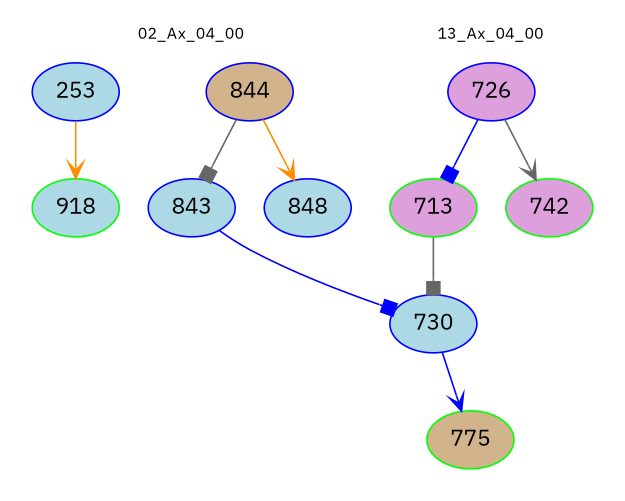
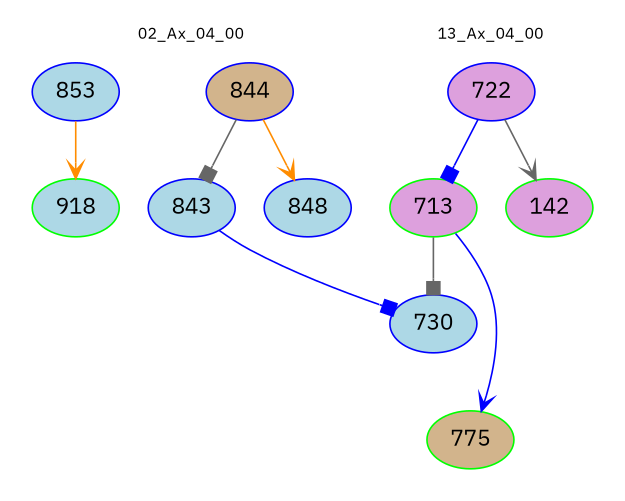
node "253": label "253" -> "853"
node "726": label "726" -> "722"
node "742": label "742" -> "142"
edge "730" -> "775": now "713" -> "775"
